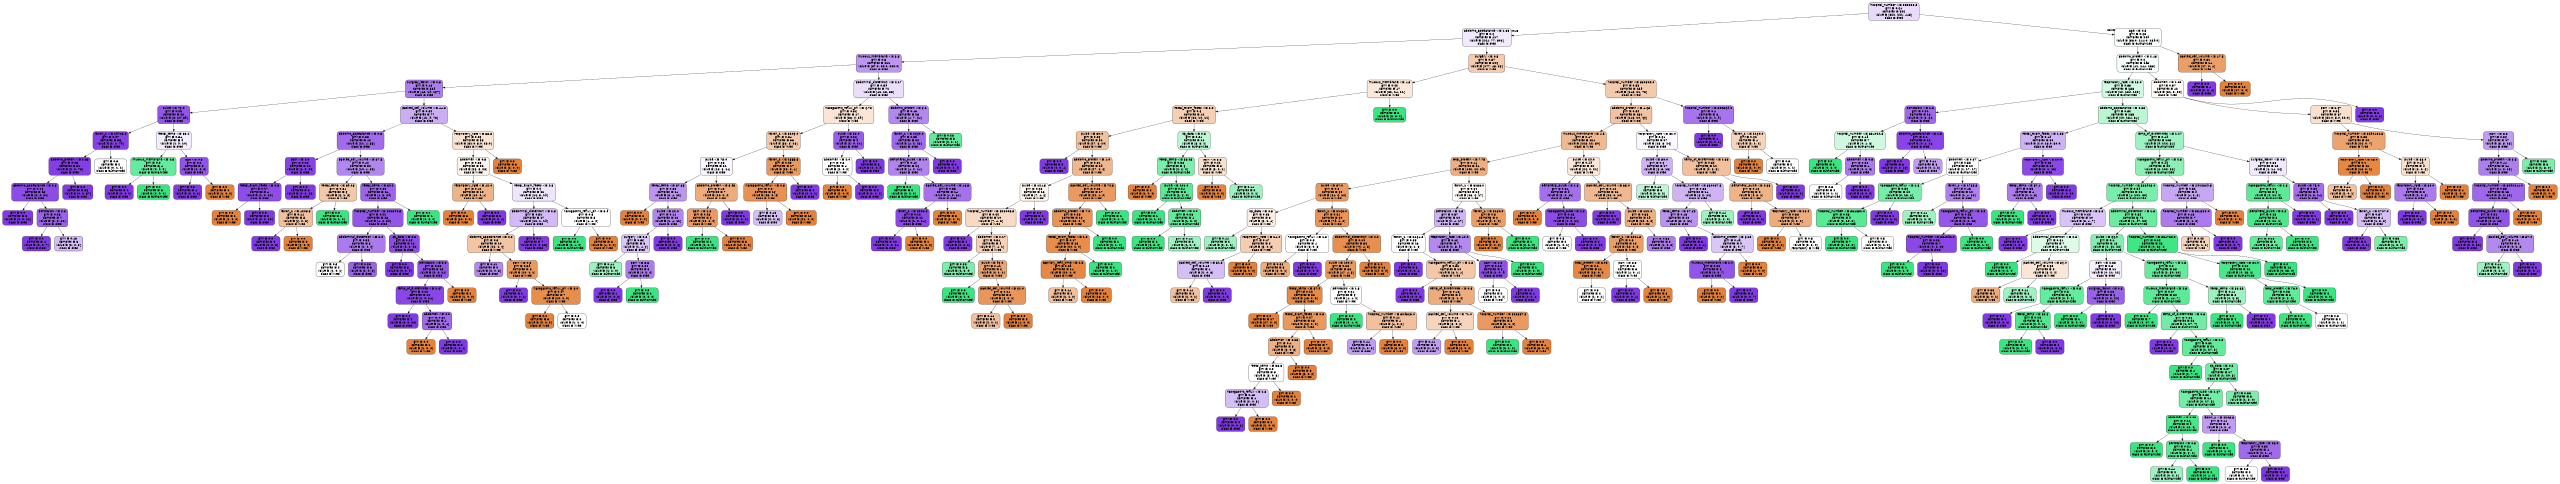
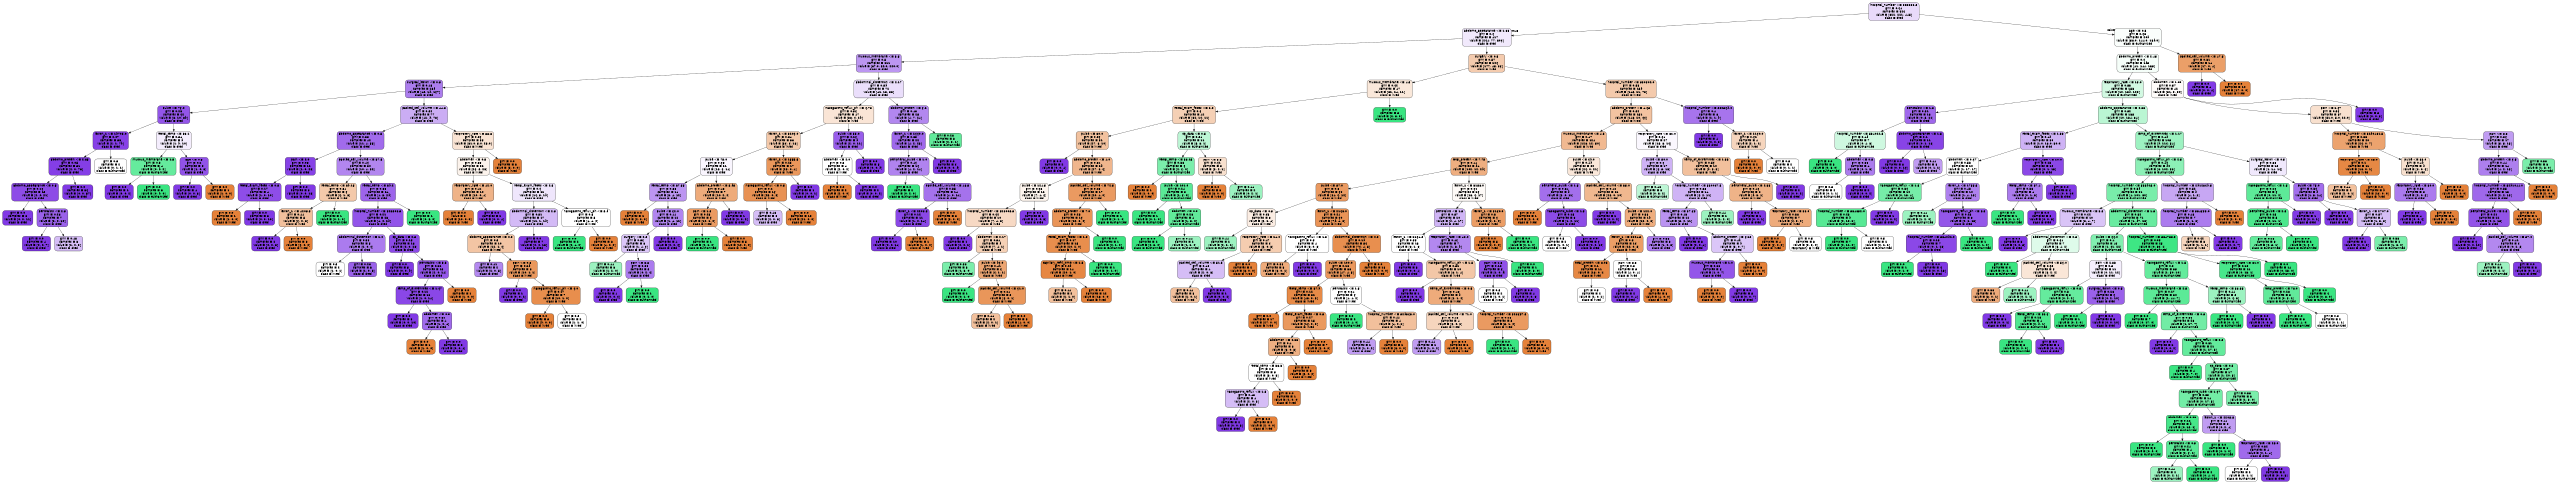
node "gini = 0.0 samples = 8 value = [10, 0, 0] class = lived": label "gini = 0.0 samples = 8 value = [10, 0, 0] class = lived" -> "gini = 0.0 value = 8 value = [10, 0, 0] class = lived"
